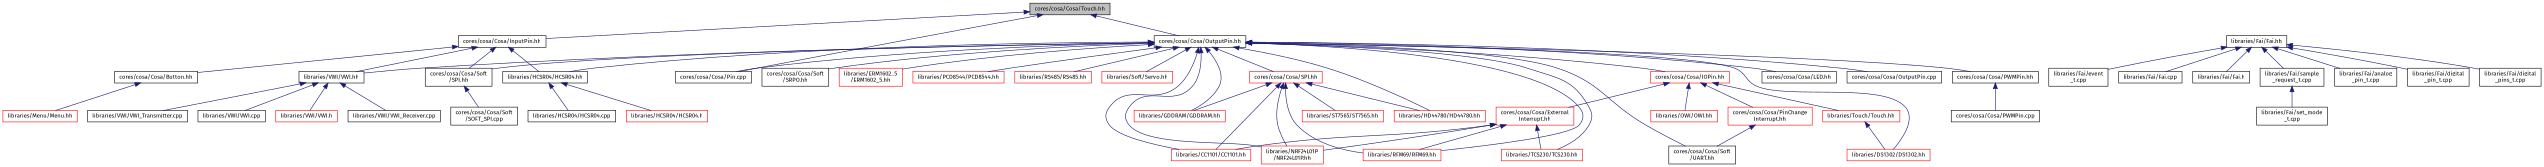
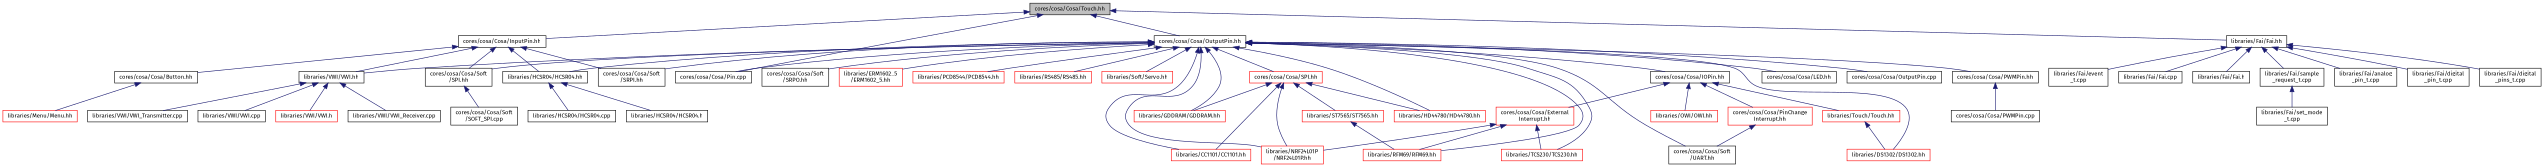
edge "libraries/Fai/Fai.hh" -> "cores/cosa/Cosa/Touch.hh": added
node "cores/cosa/Cosa/Soft /SRPI.hh": added
node "cores/cosa/Cosa/IOPin.hh": color red -> black
node "libraries/HCSR04/HCSR04.h": color red -> black
edge "libraries/RFM69/RFM69.hh" -> "cores/cosa/Cosa/SPI.hh": now "libraries/RFM69/RFM69.hh" -> "libraries/ST7565/ST7565.hh"
edge "libraries/CC1101/CC1101.hh" -> "cores/cosa/Cosa/External Interrupt.hh": removed
